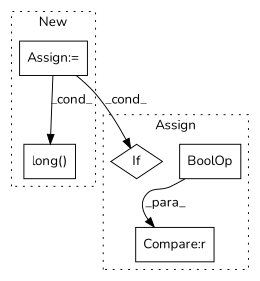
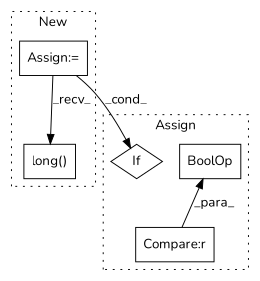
edge "Assign:=" -> "long()": label "_cond_" -> "_recv_"
edge "BoolOp" -> "Compare:r": reversed
